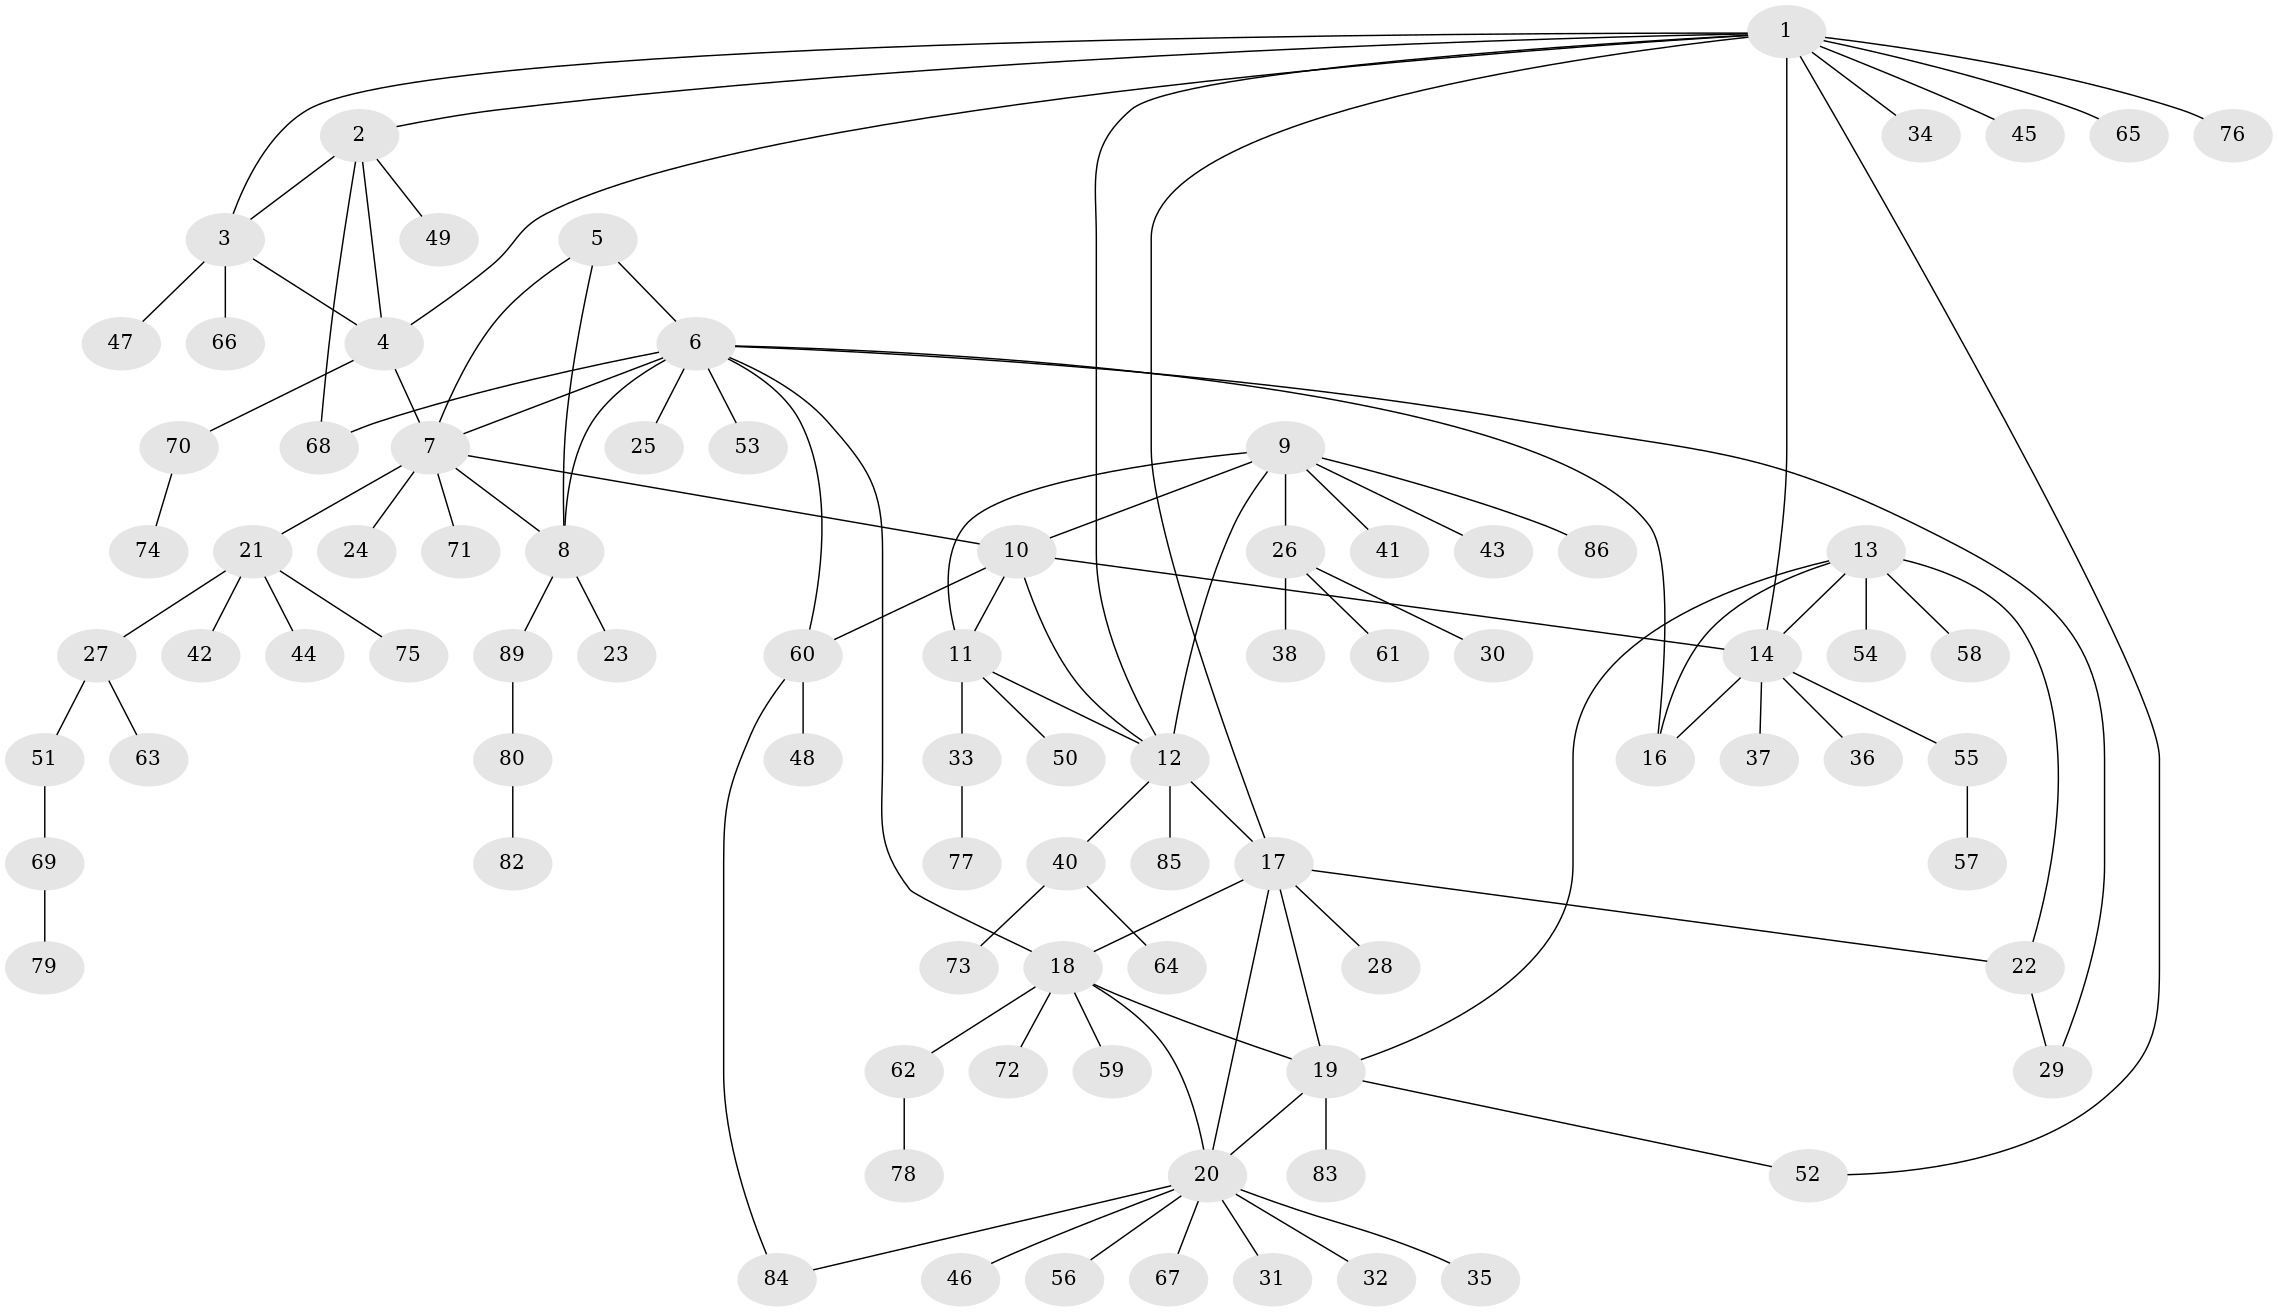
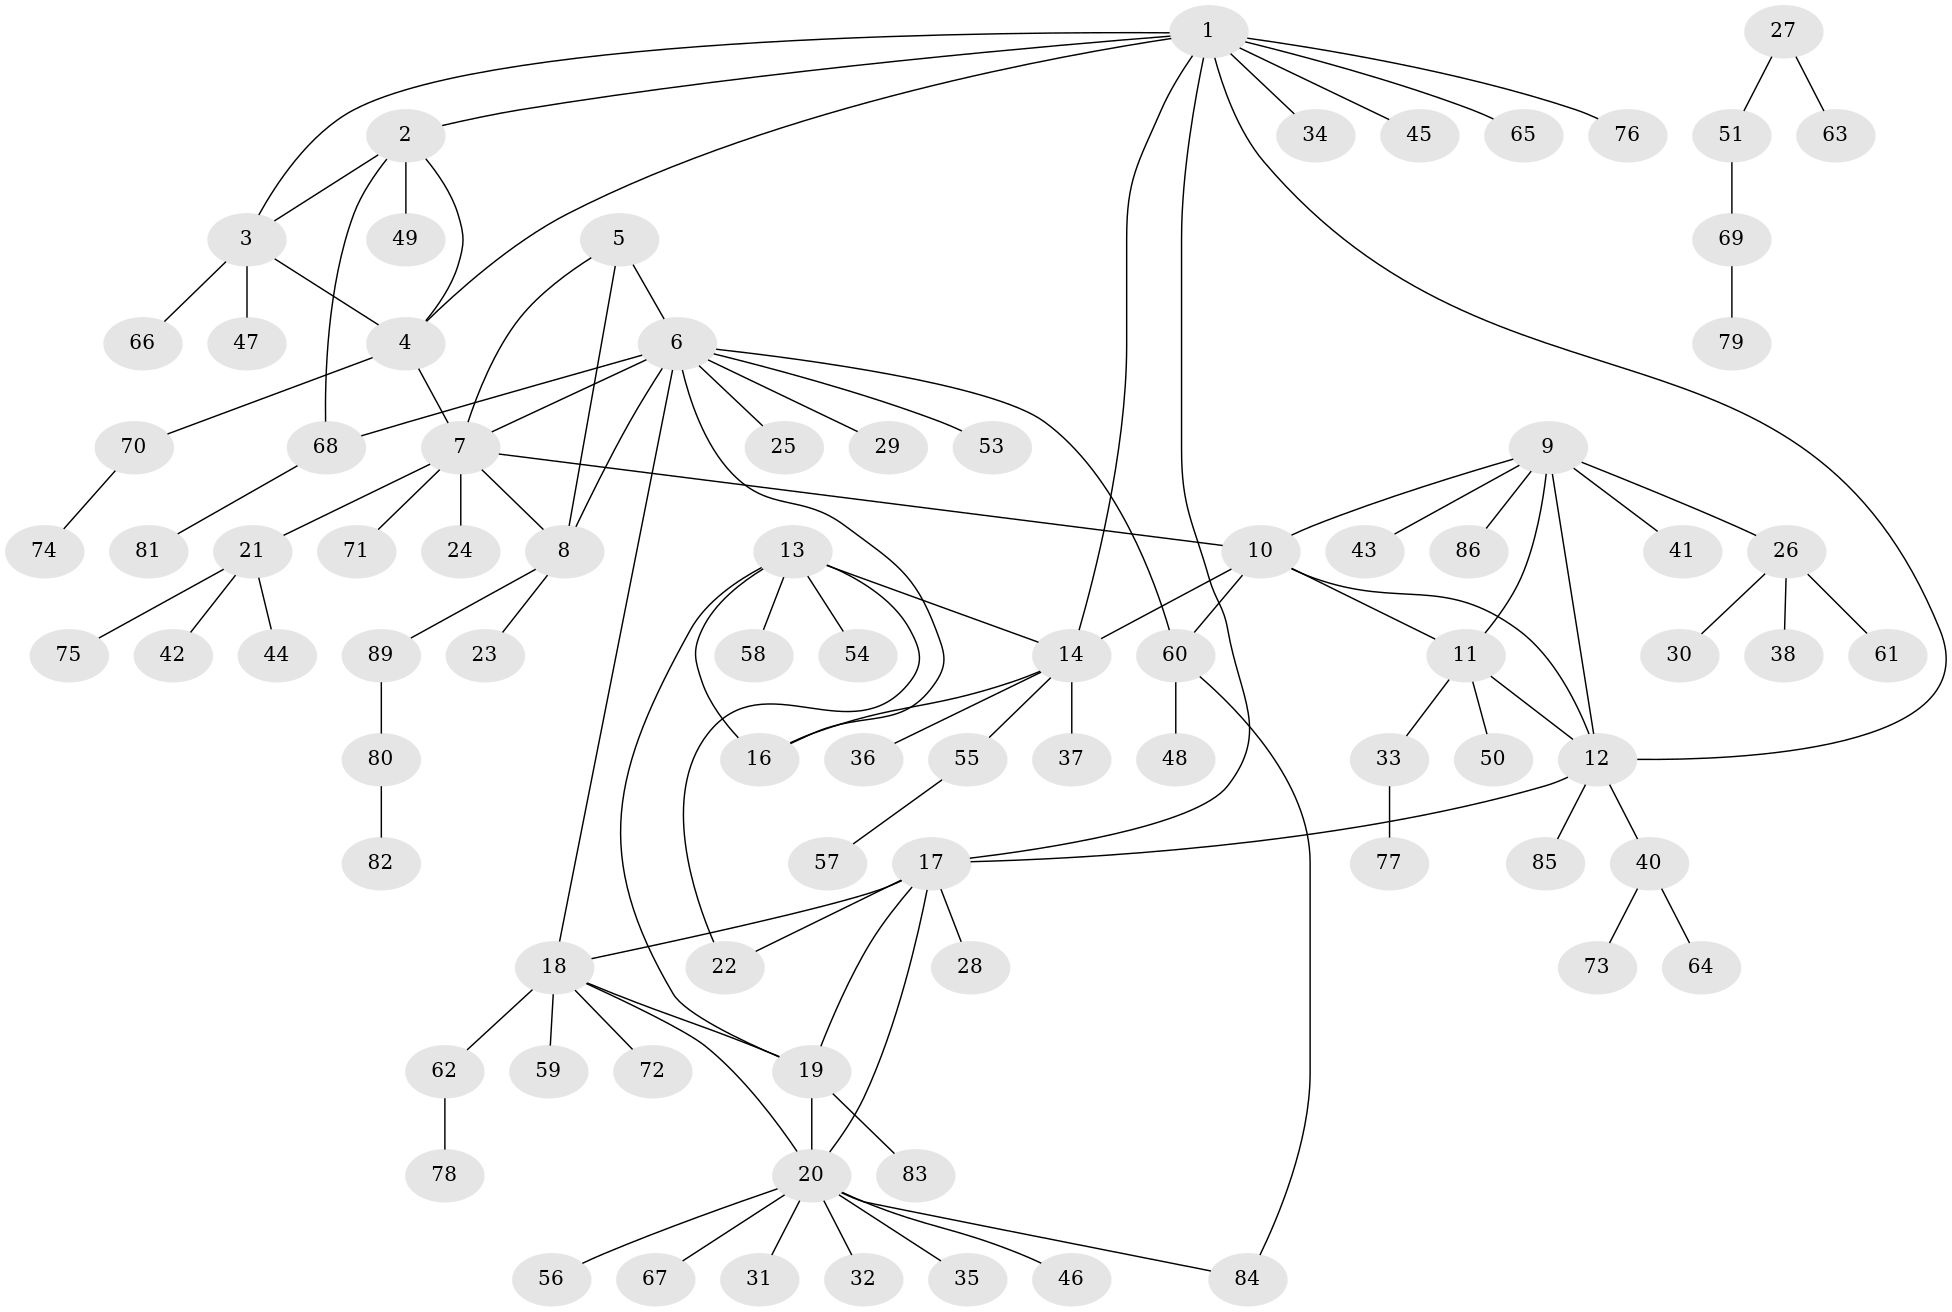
node "81": added
edge "21" -- "27": removed
edge "22" -- "29": removed
node "52": removed
